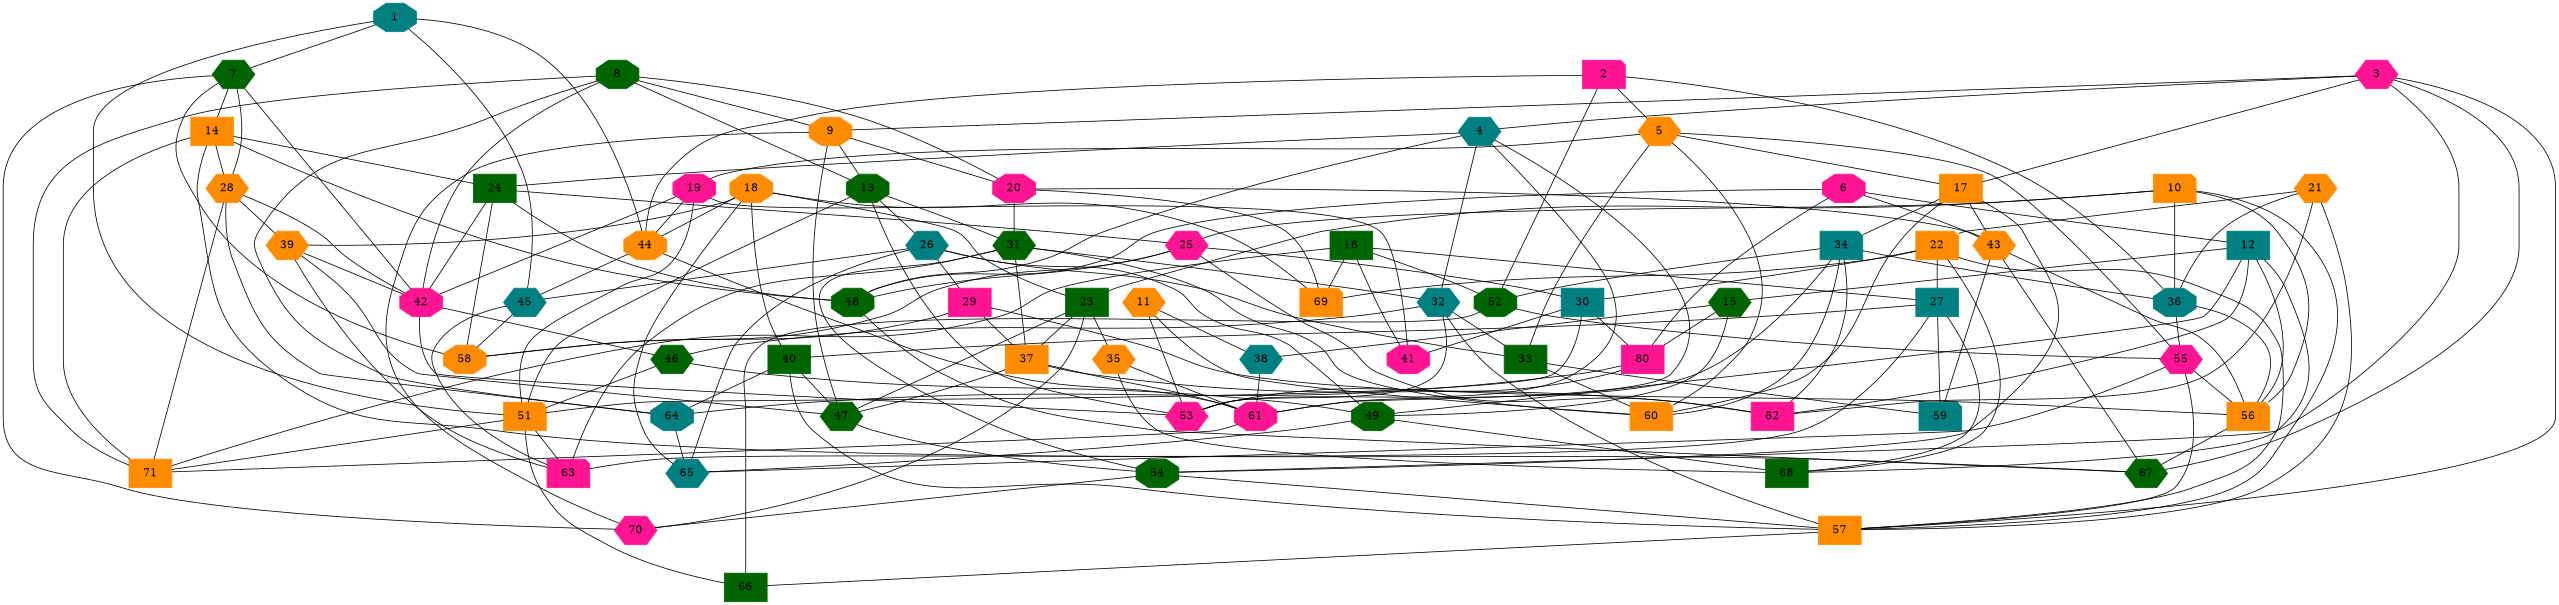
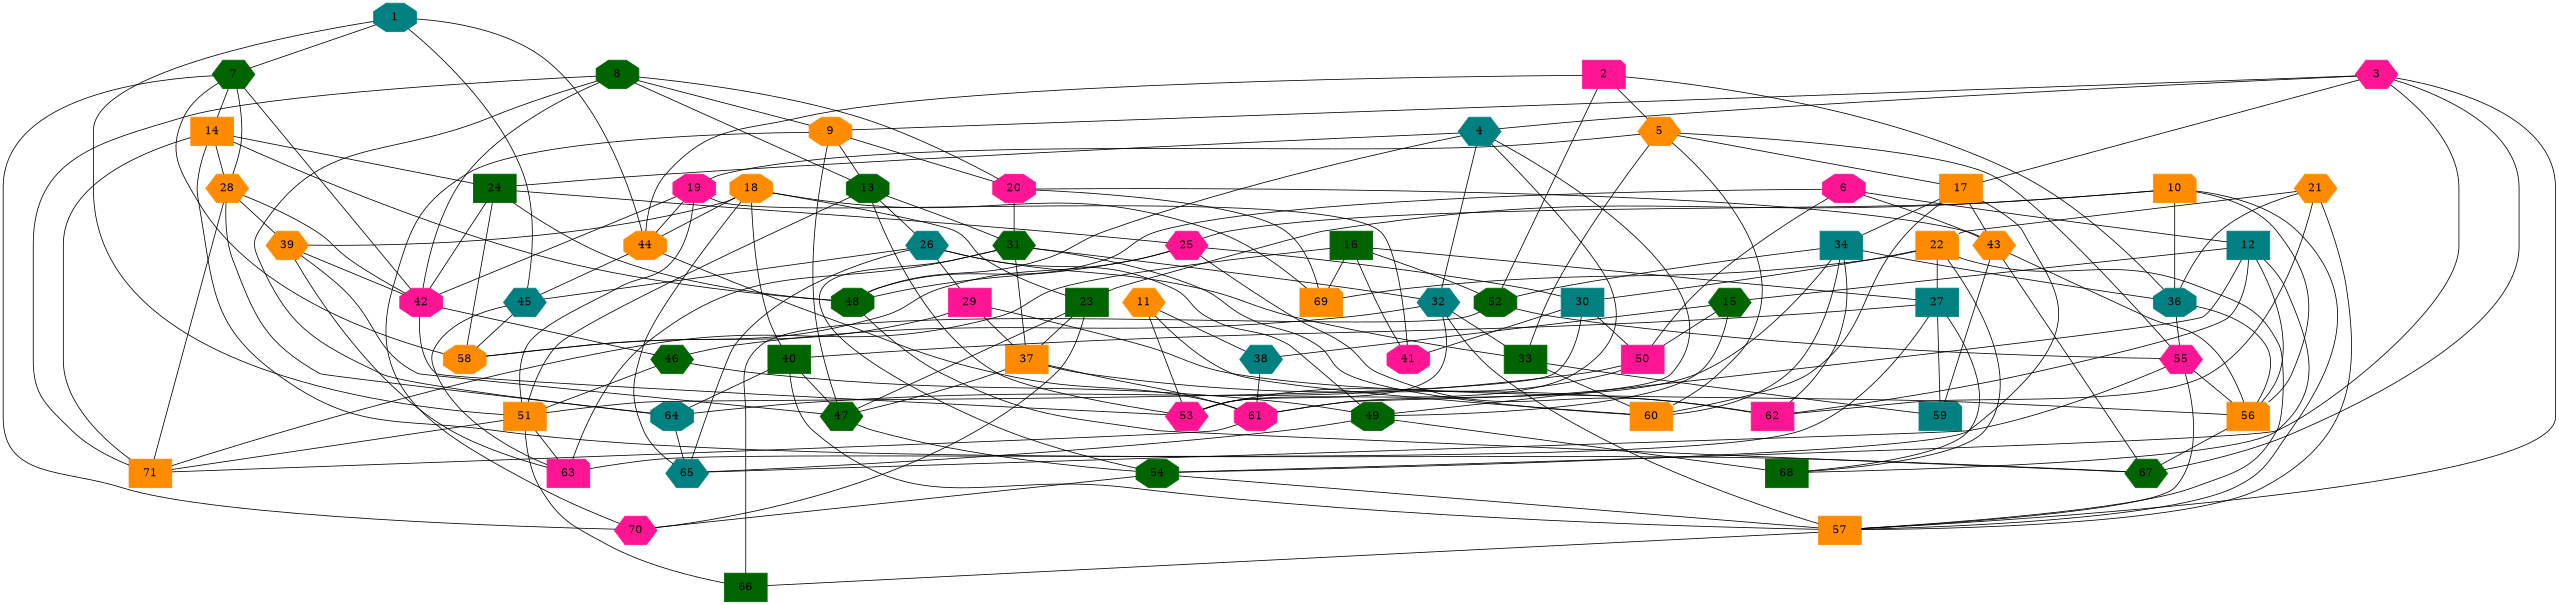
node "35": removed
node "80": label "80" -> "50"
